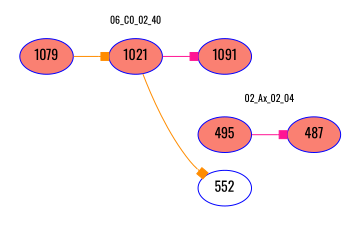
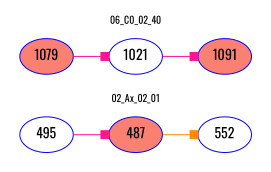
edge "1079" -> "1021": color darkorange -> deeppink
node "1021": fillcolor salmon -> white
cluster "02_Ax_02_04": label "02_Ax_02_04" -> "02_Ax_02_01"
edge "1021" -> "552": now "487" -> "552"
node "495": fillcolor salmon -> white
